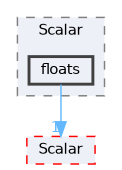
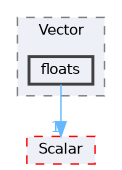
cluster "Scalar": label "Scalar" -> "Vector"
